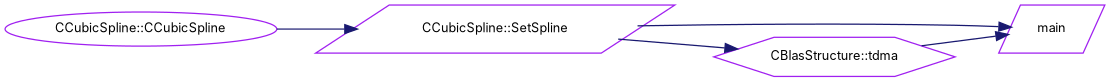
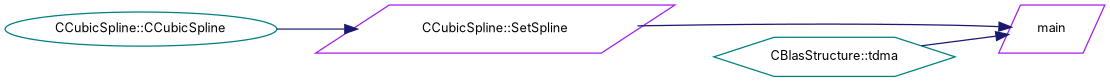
node "CCubicSpline::CCubicSpline": color purple -> teal
edge "CCubicSpline::SetSpline" -> "CBlasStructure::tdma": removed
node "CBlasStructure::tdma": color purple -> teal
